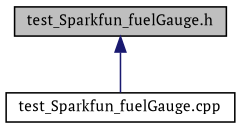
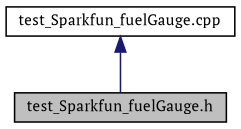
edge "test_Sparkfun_fuelGauge.cpp" -> "test_Sparkfun_fuelGauge.h": reversed
